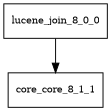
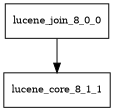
node "core_core_8_1_1": label "core_core_8_1_1" -> "lucene_core_8_1_1"
